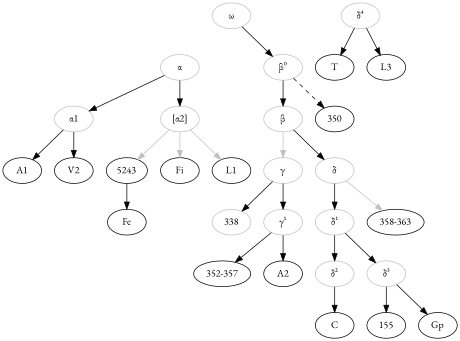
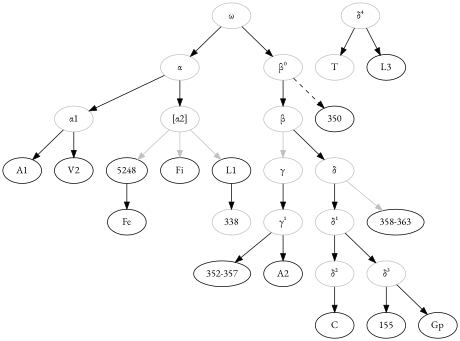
edge "ω" -> "α": added
node "T": color black -> grey
node "5243": label "5243" -> "5248"
edge "γ" -> "338": now "L1" -> "338"
